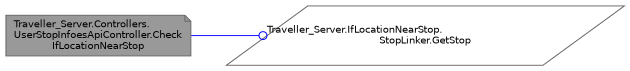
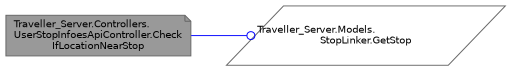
node "Traveller_Server.IfLocationNearStop. StopLinker.GetStop": label "Traveller_Server.IfLocationNearStop. StopLinker.GetStop" -> "Traveller_Server.Models. StopLinker.GetStop"
